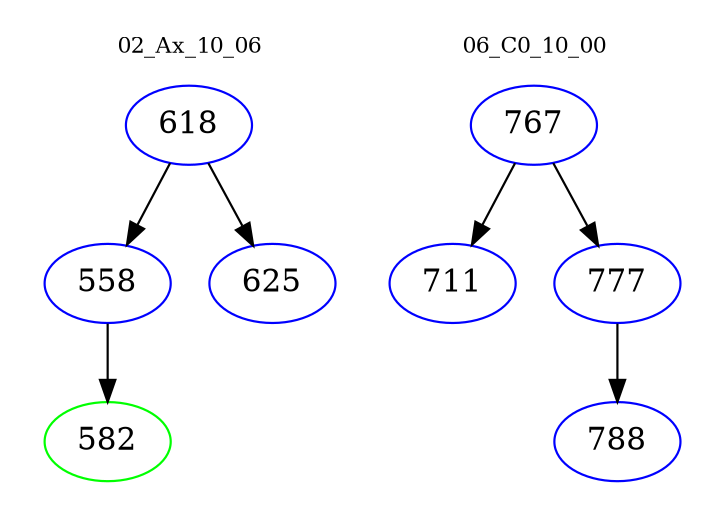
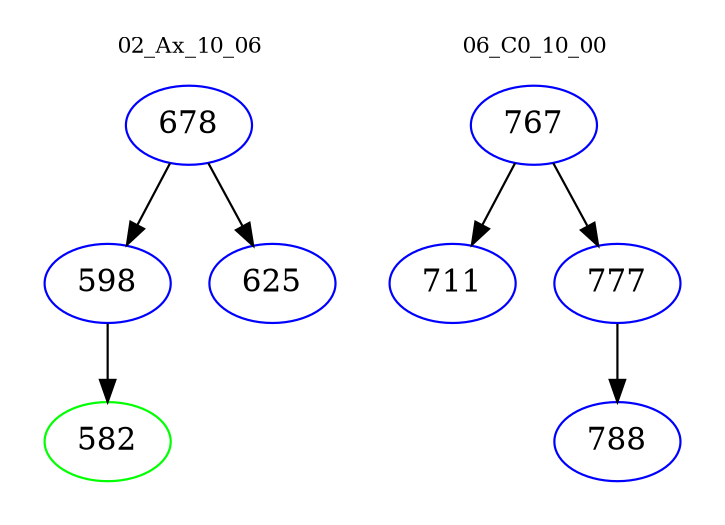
node "618": label "618" -> "678"
node "558": label "558" -> "598"
